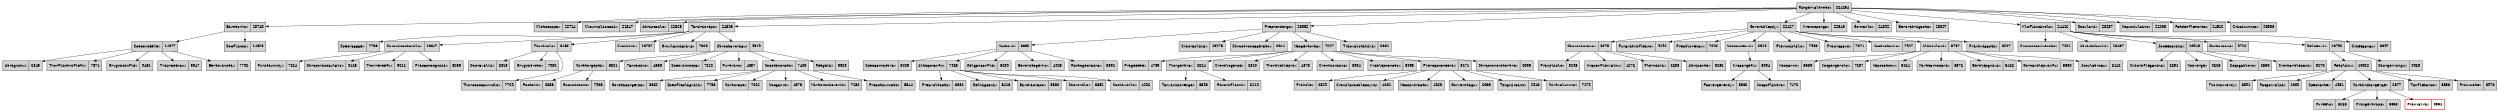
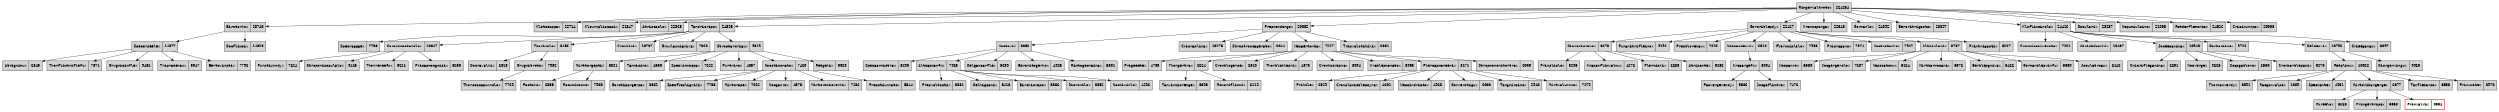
edge "Thortrolox" -> "Thorscacapunnclox": now "Grugnitrotox" -> "Thorscacapunnclox"
